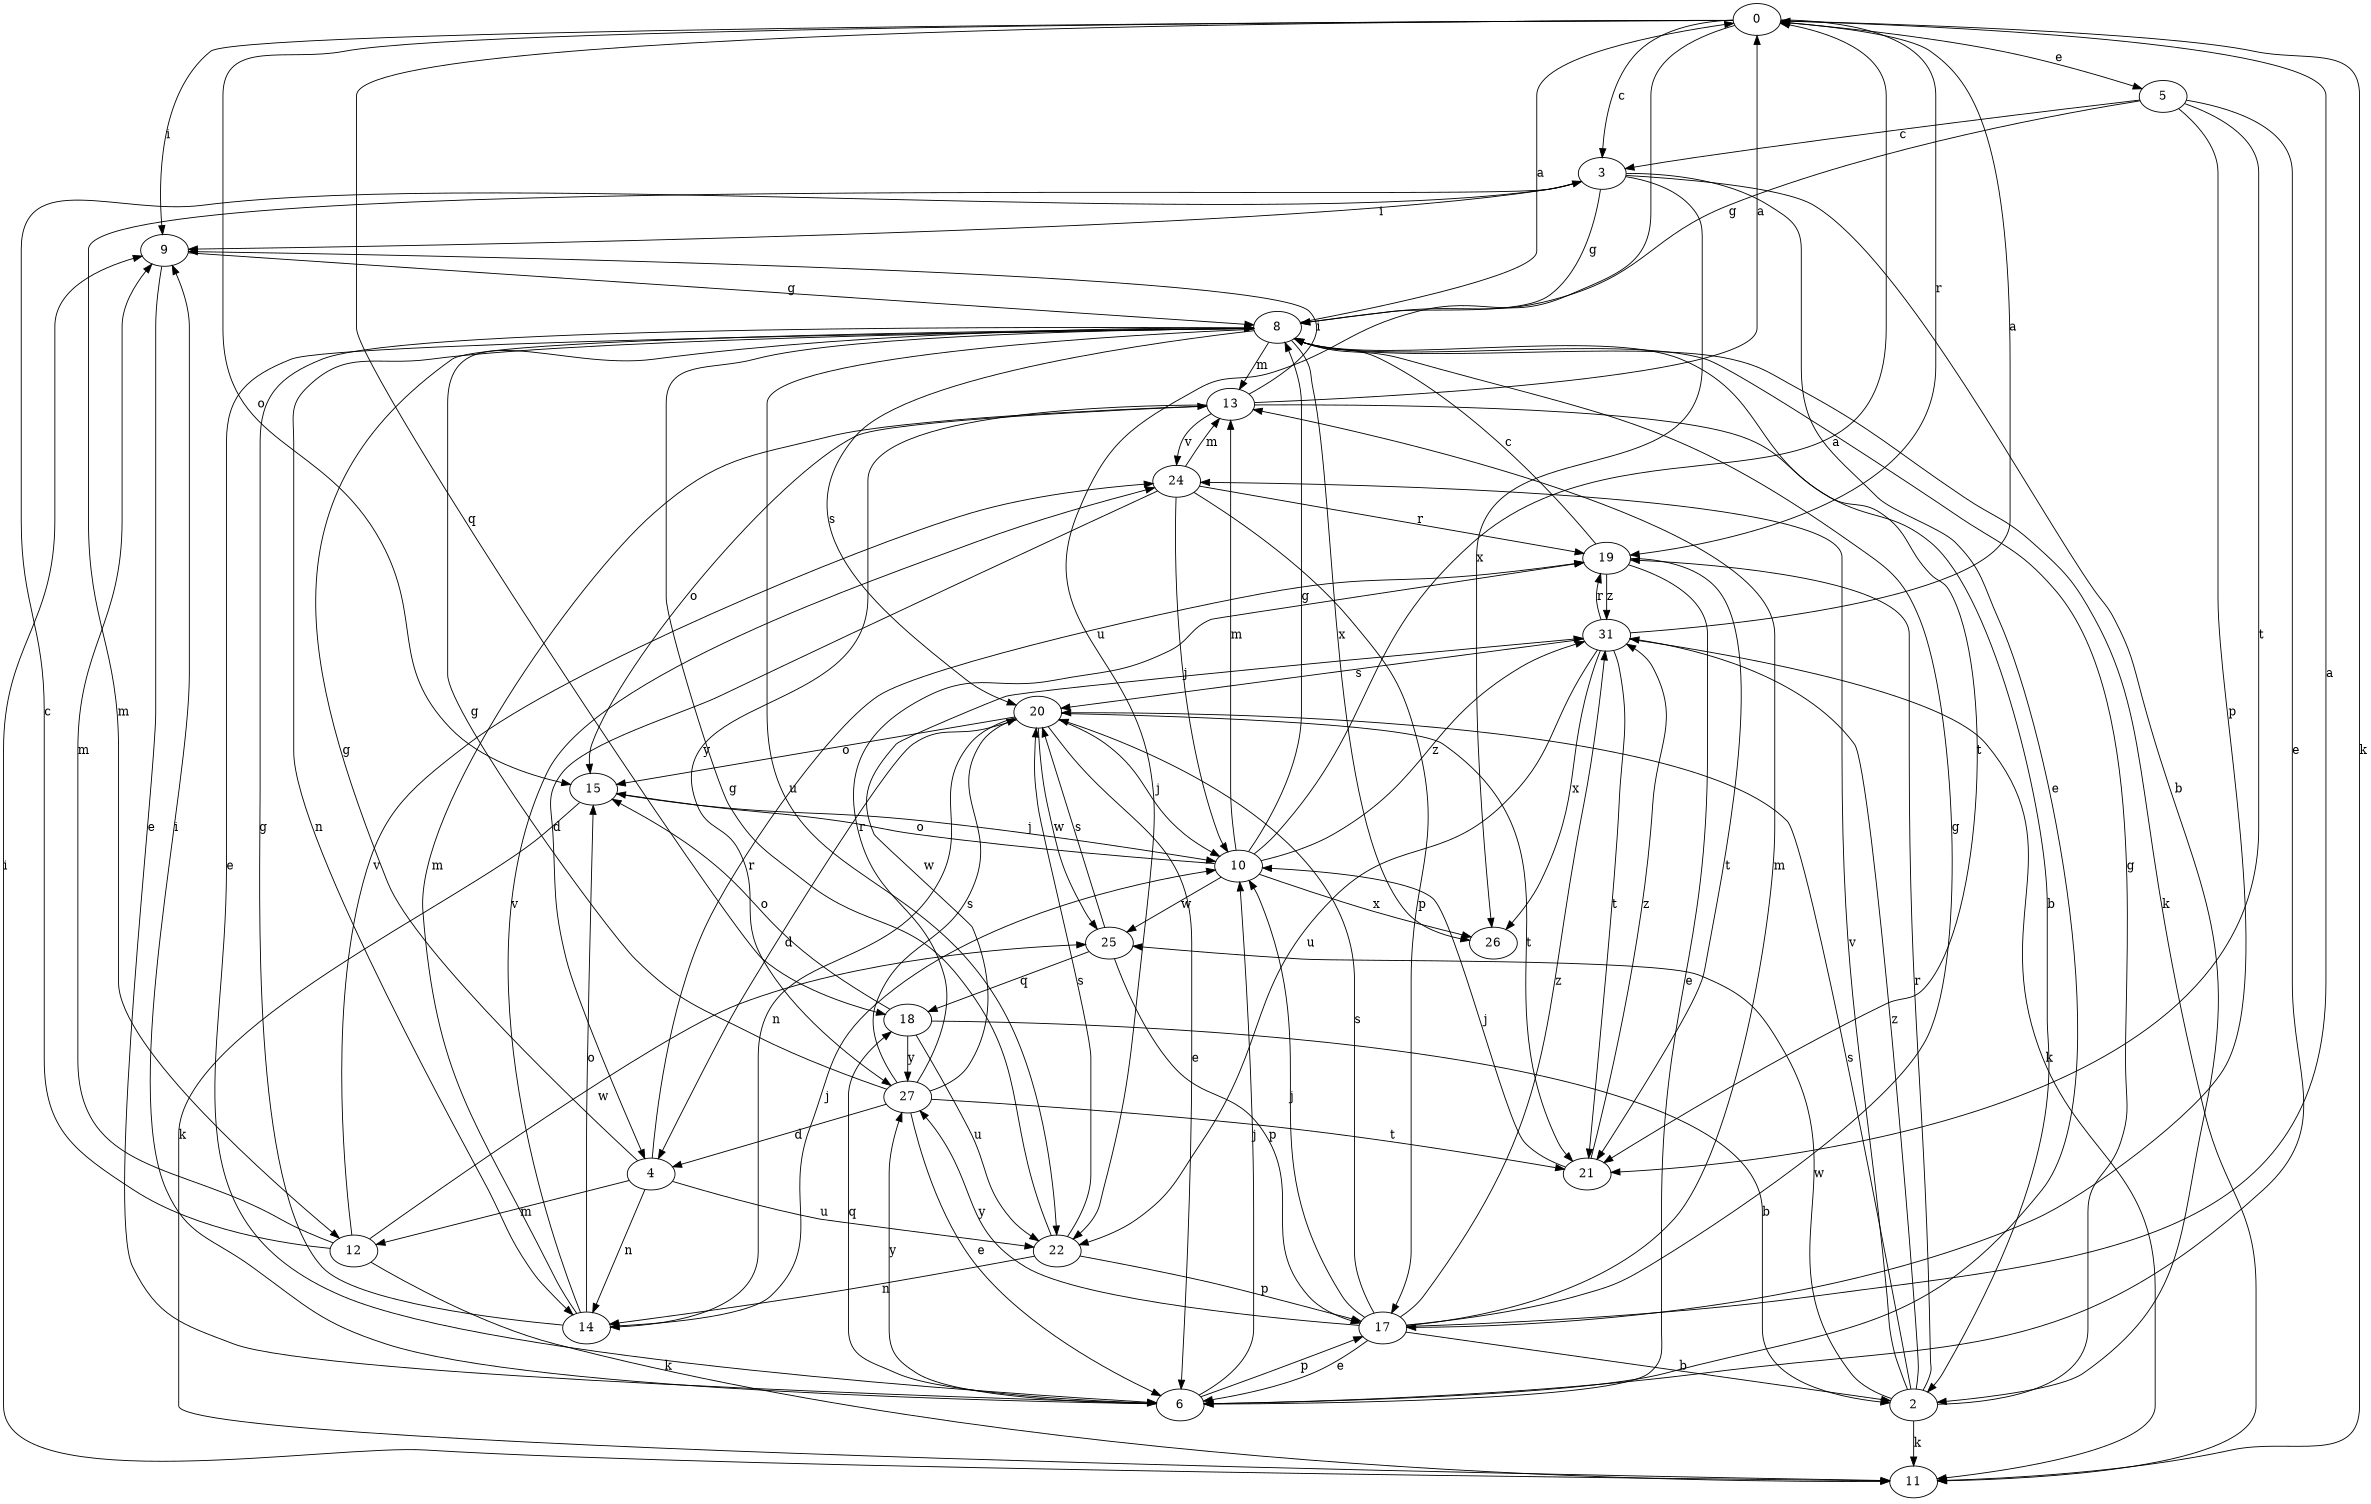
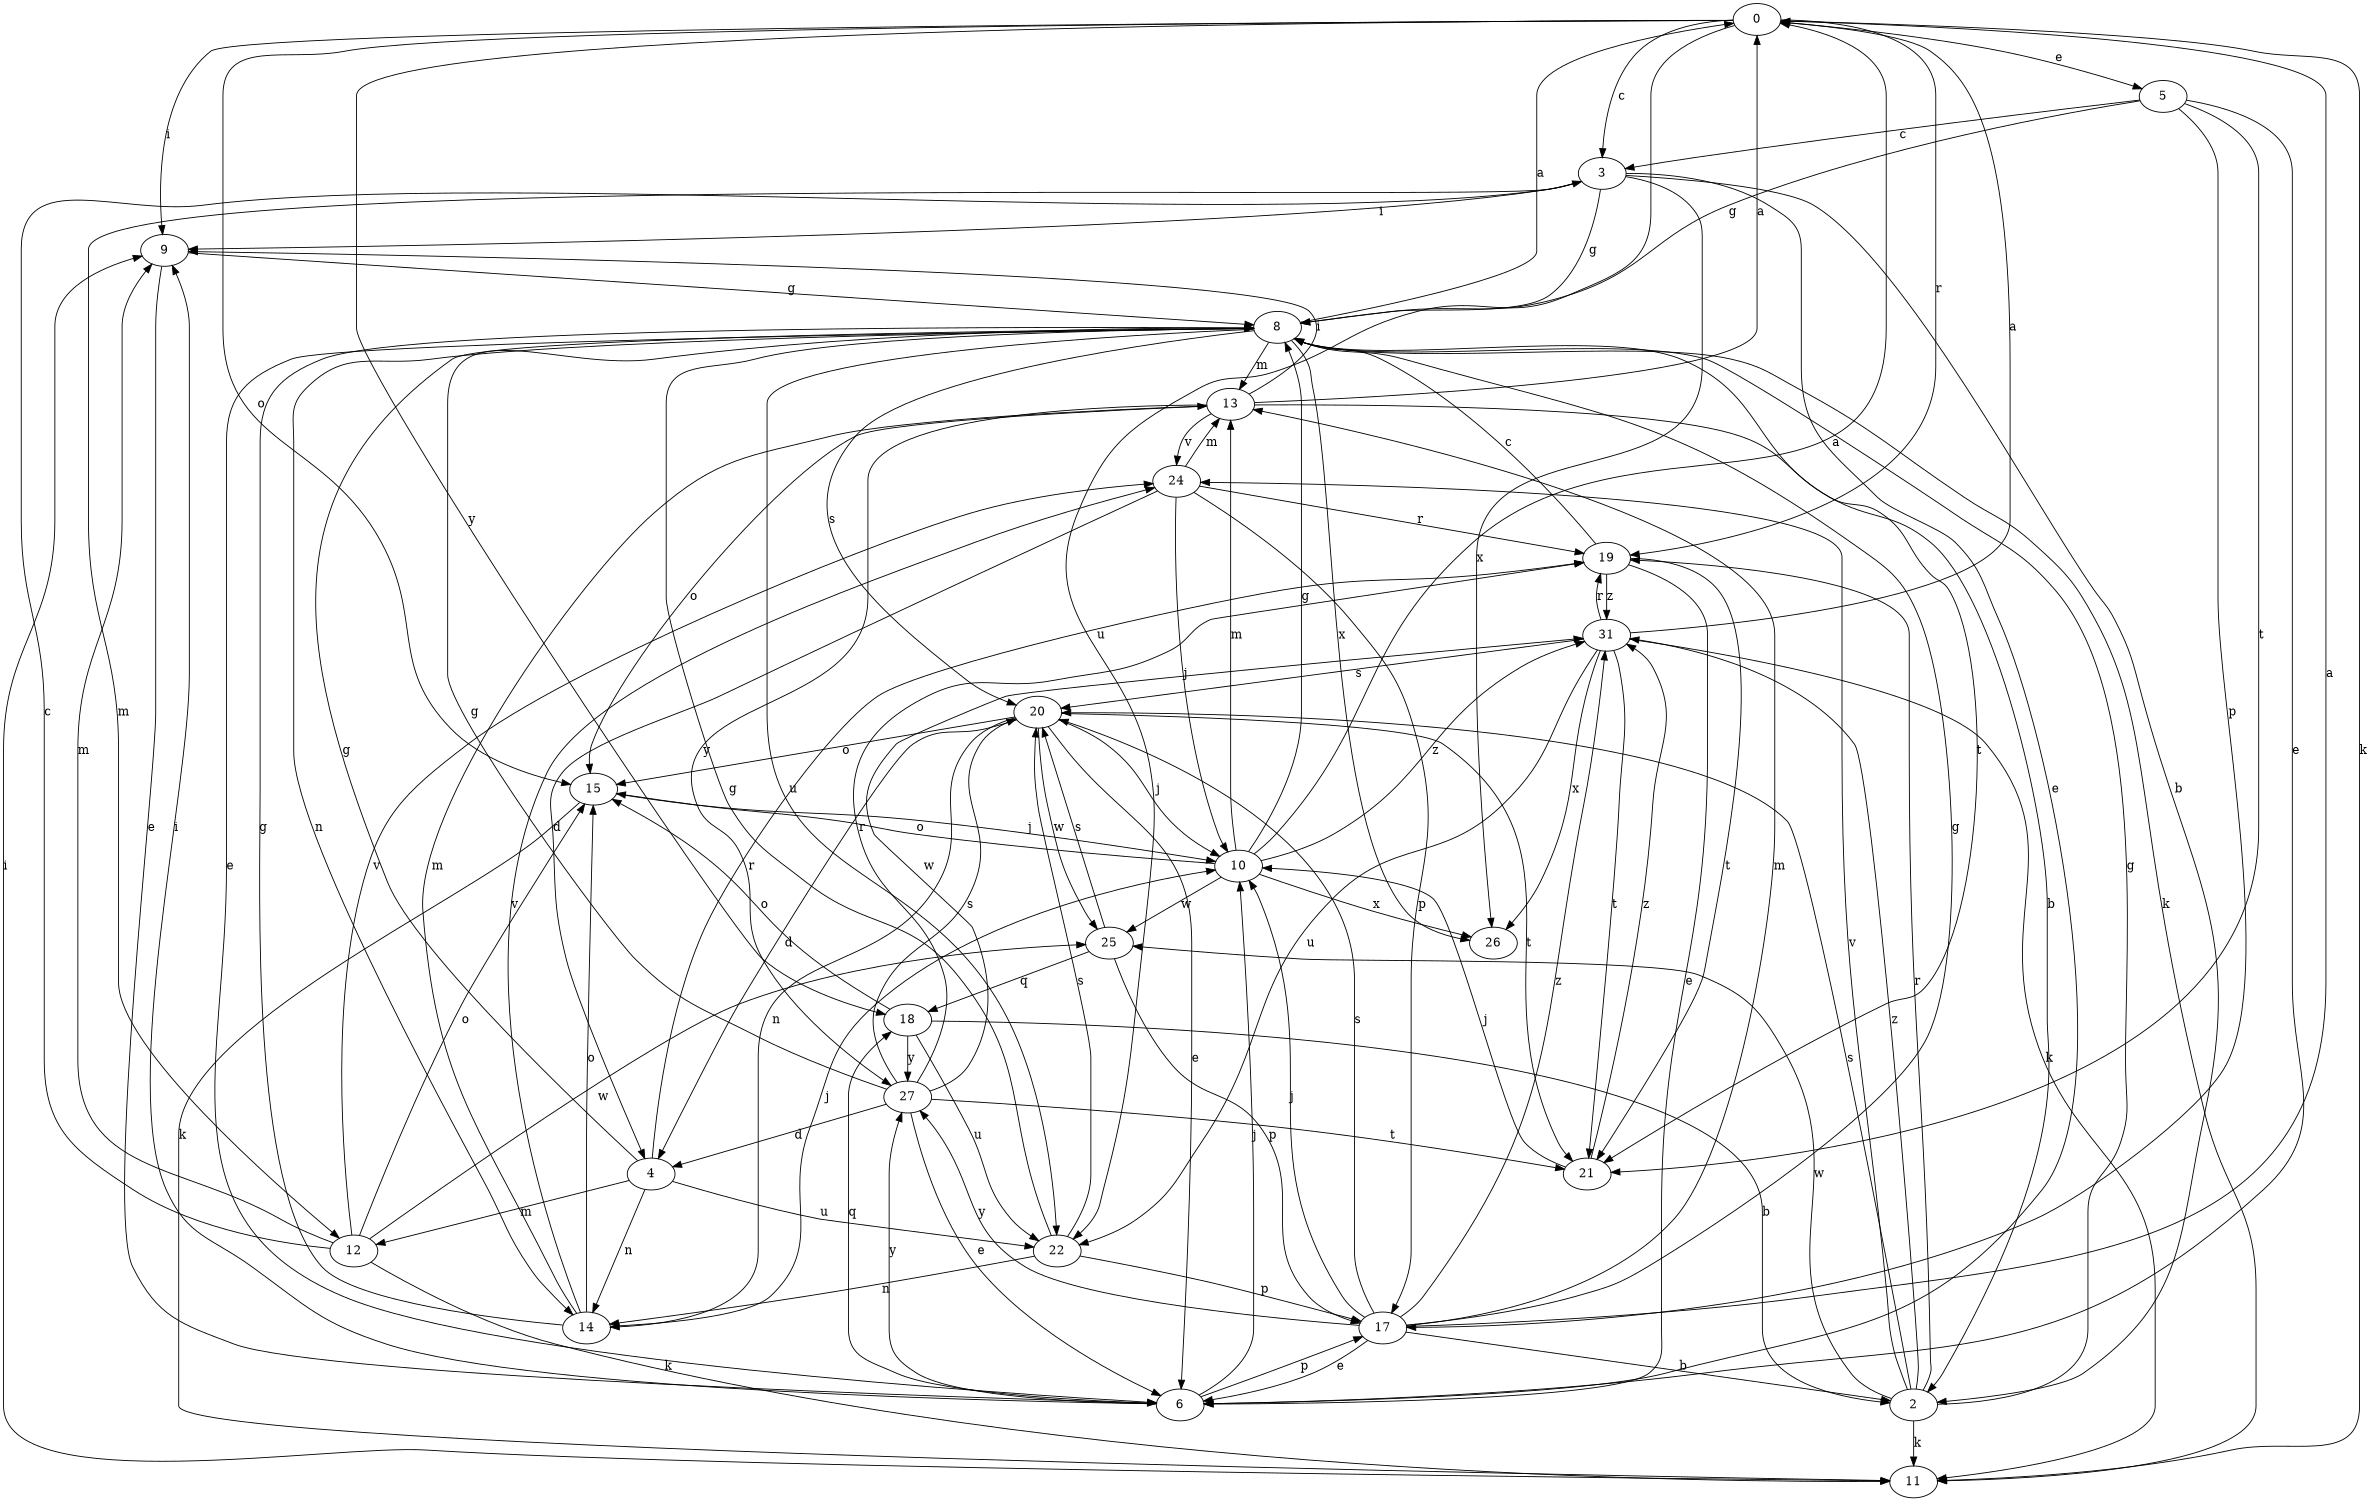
edge "0" -> "18": label "q" -> "y"
edge "12" -> "15": added, label "o"
